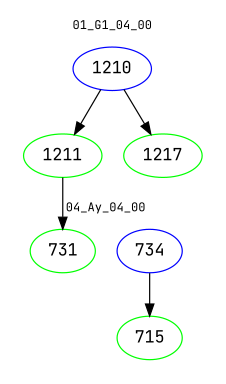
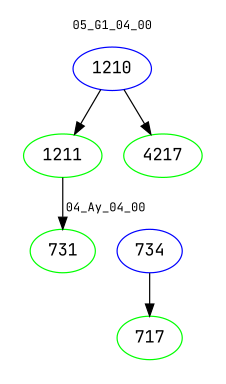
cluster "01_G1_04_00": label "01_G1_04_00" -> "05_G1_04_00"
node "1217": label "1217" -> "4217"
node "715": label "715" -> "717"
